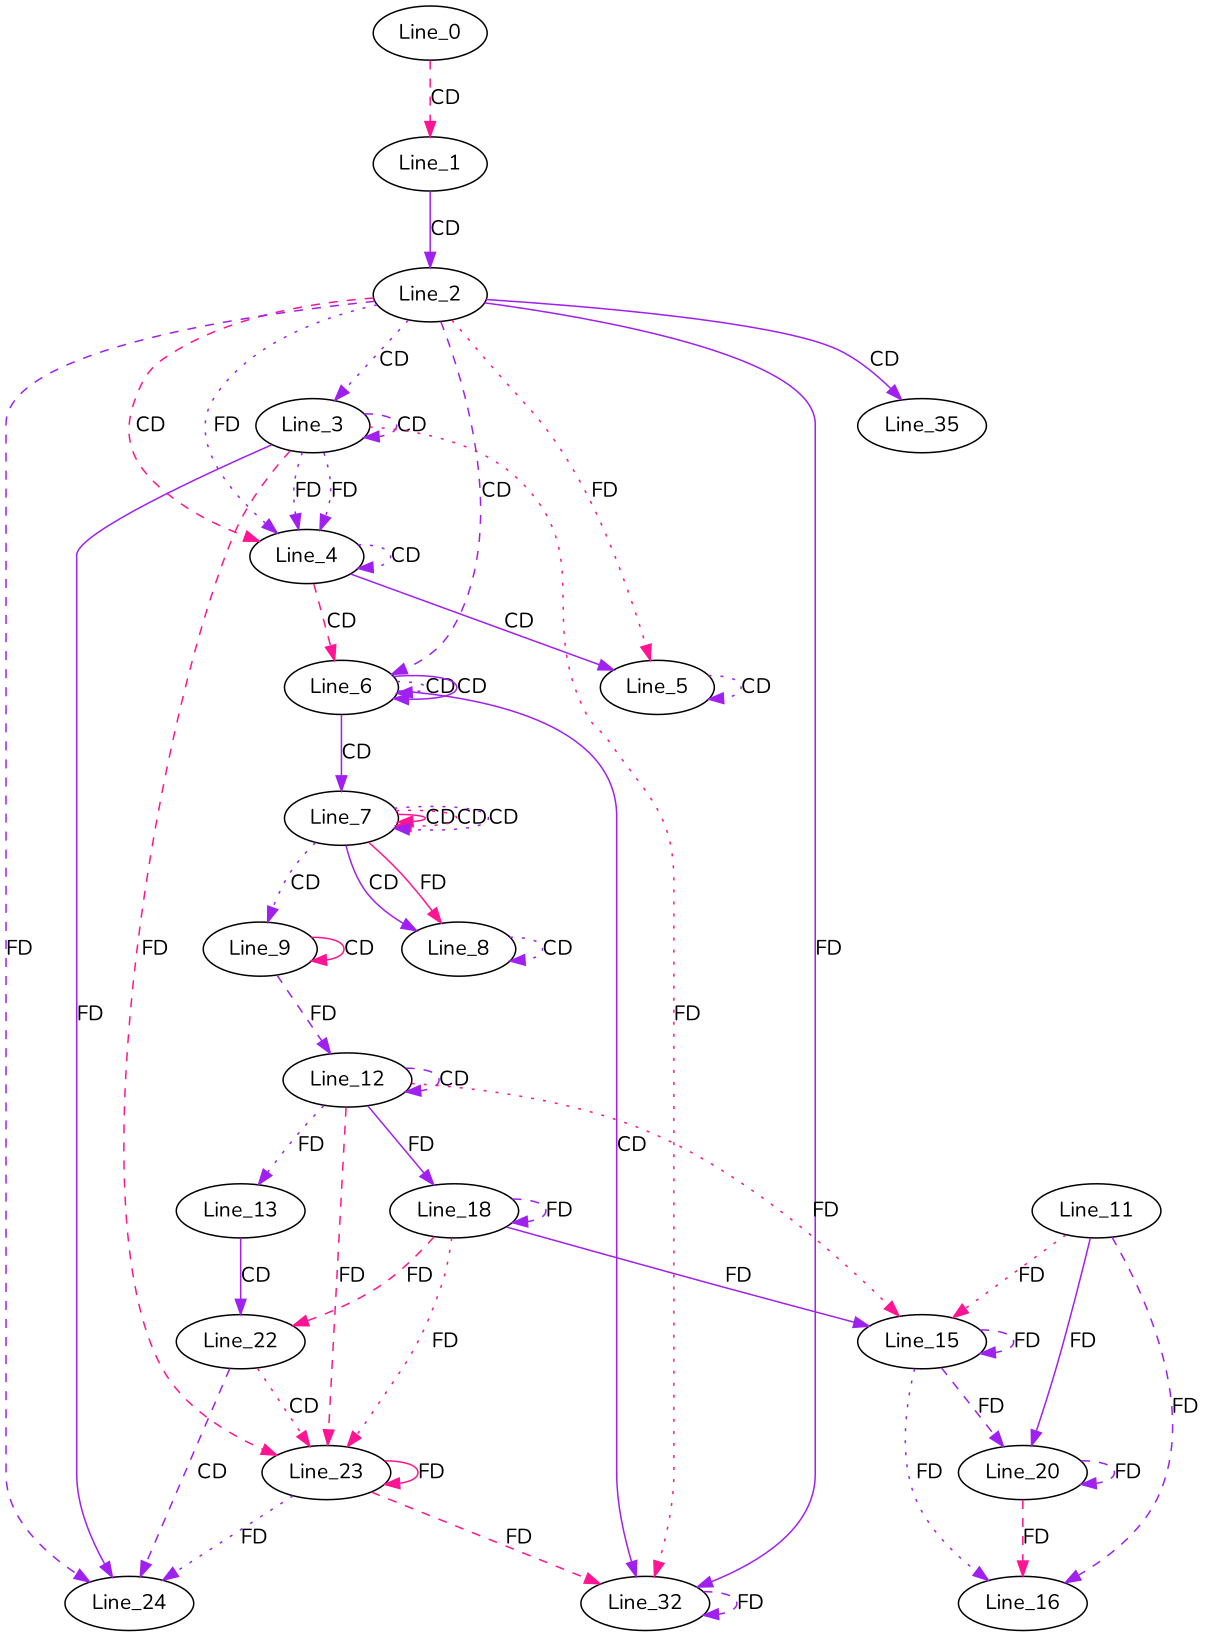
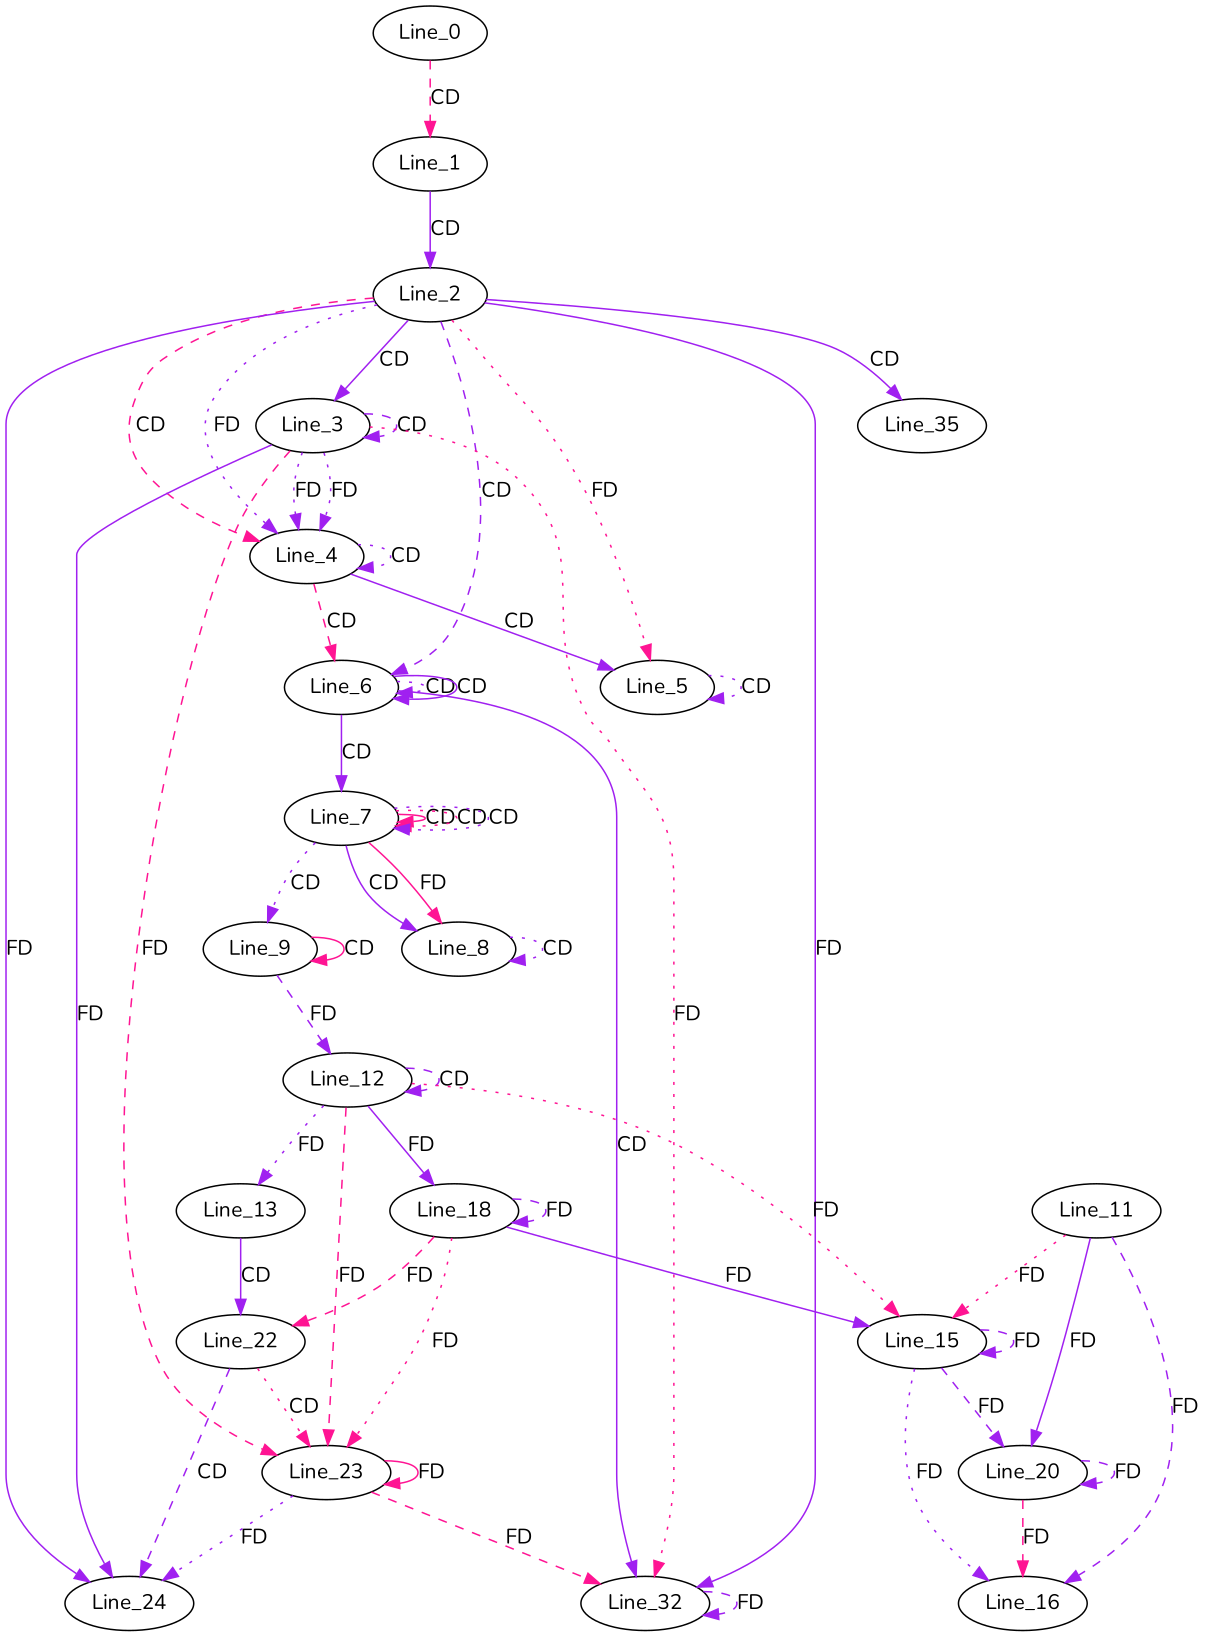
edge "Line_2" -> "Line_3": style dotted -> solid
edge "Line_2" -> "Line_24": style dashed -> solid
